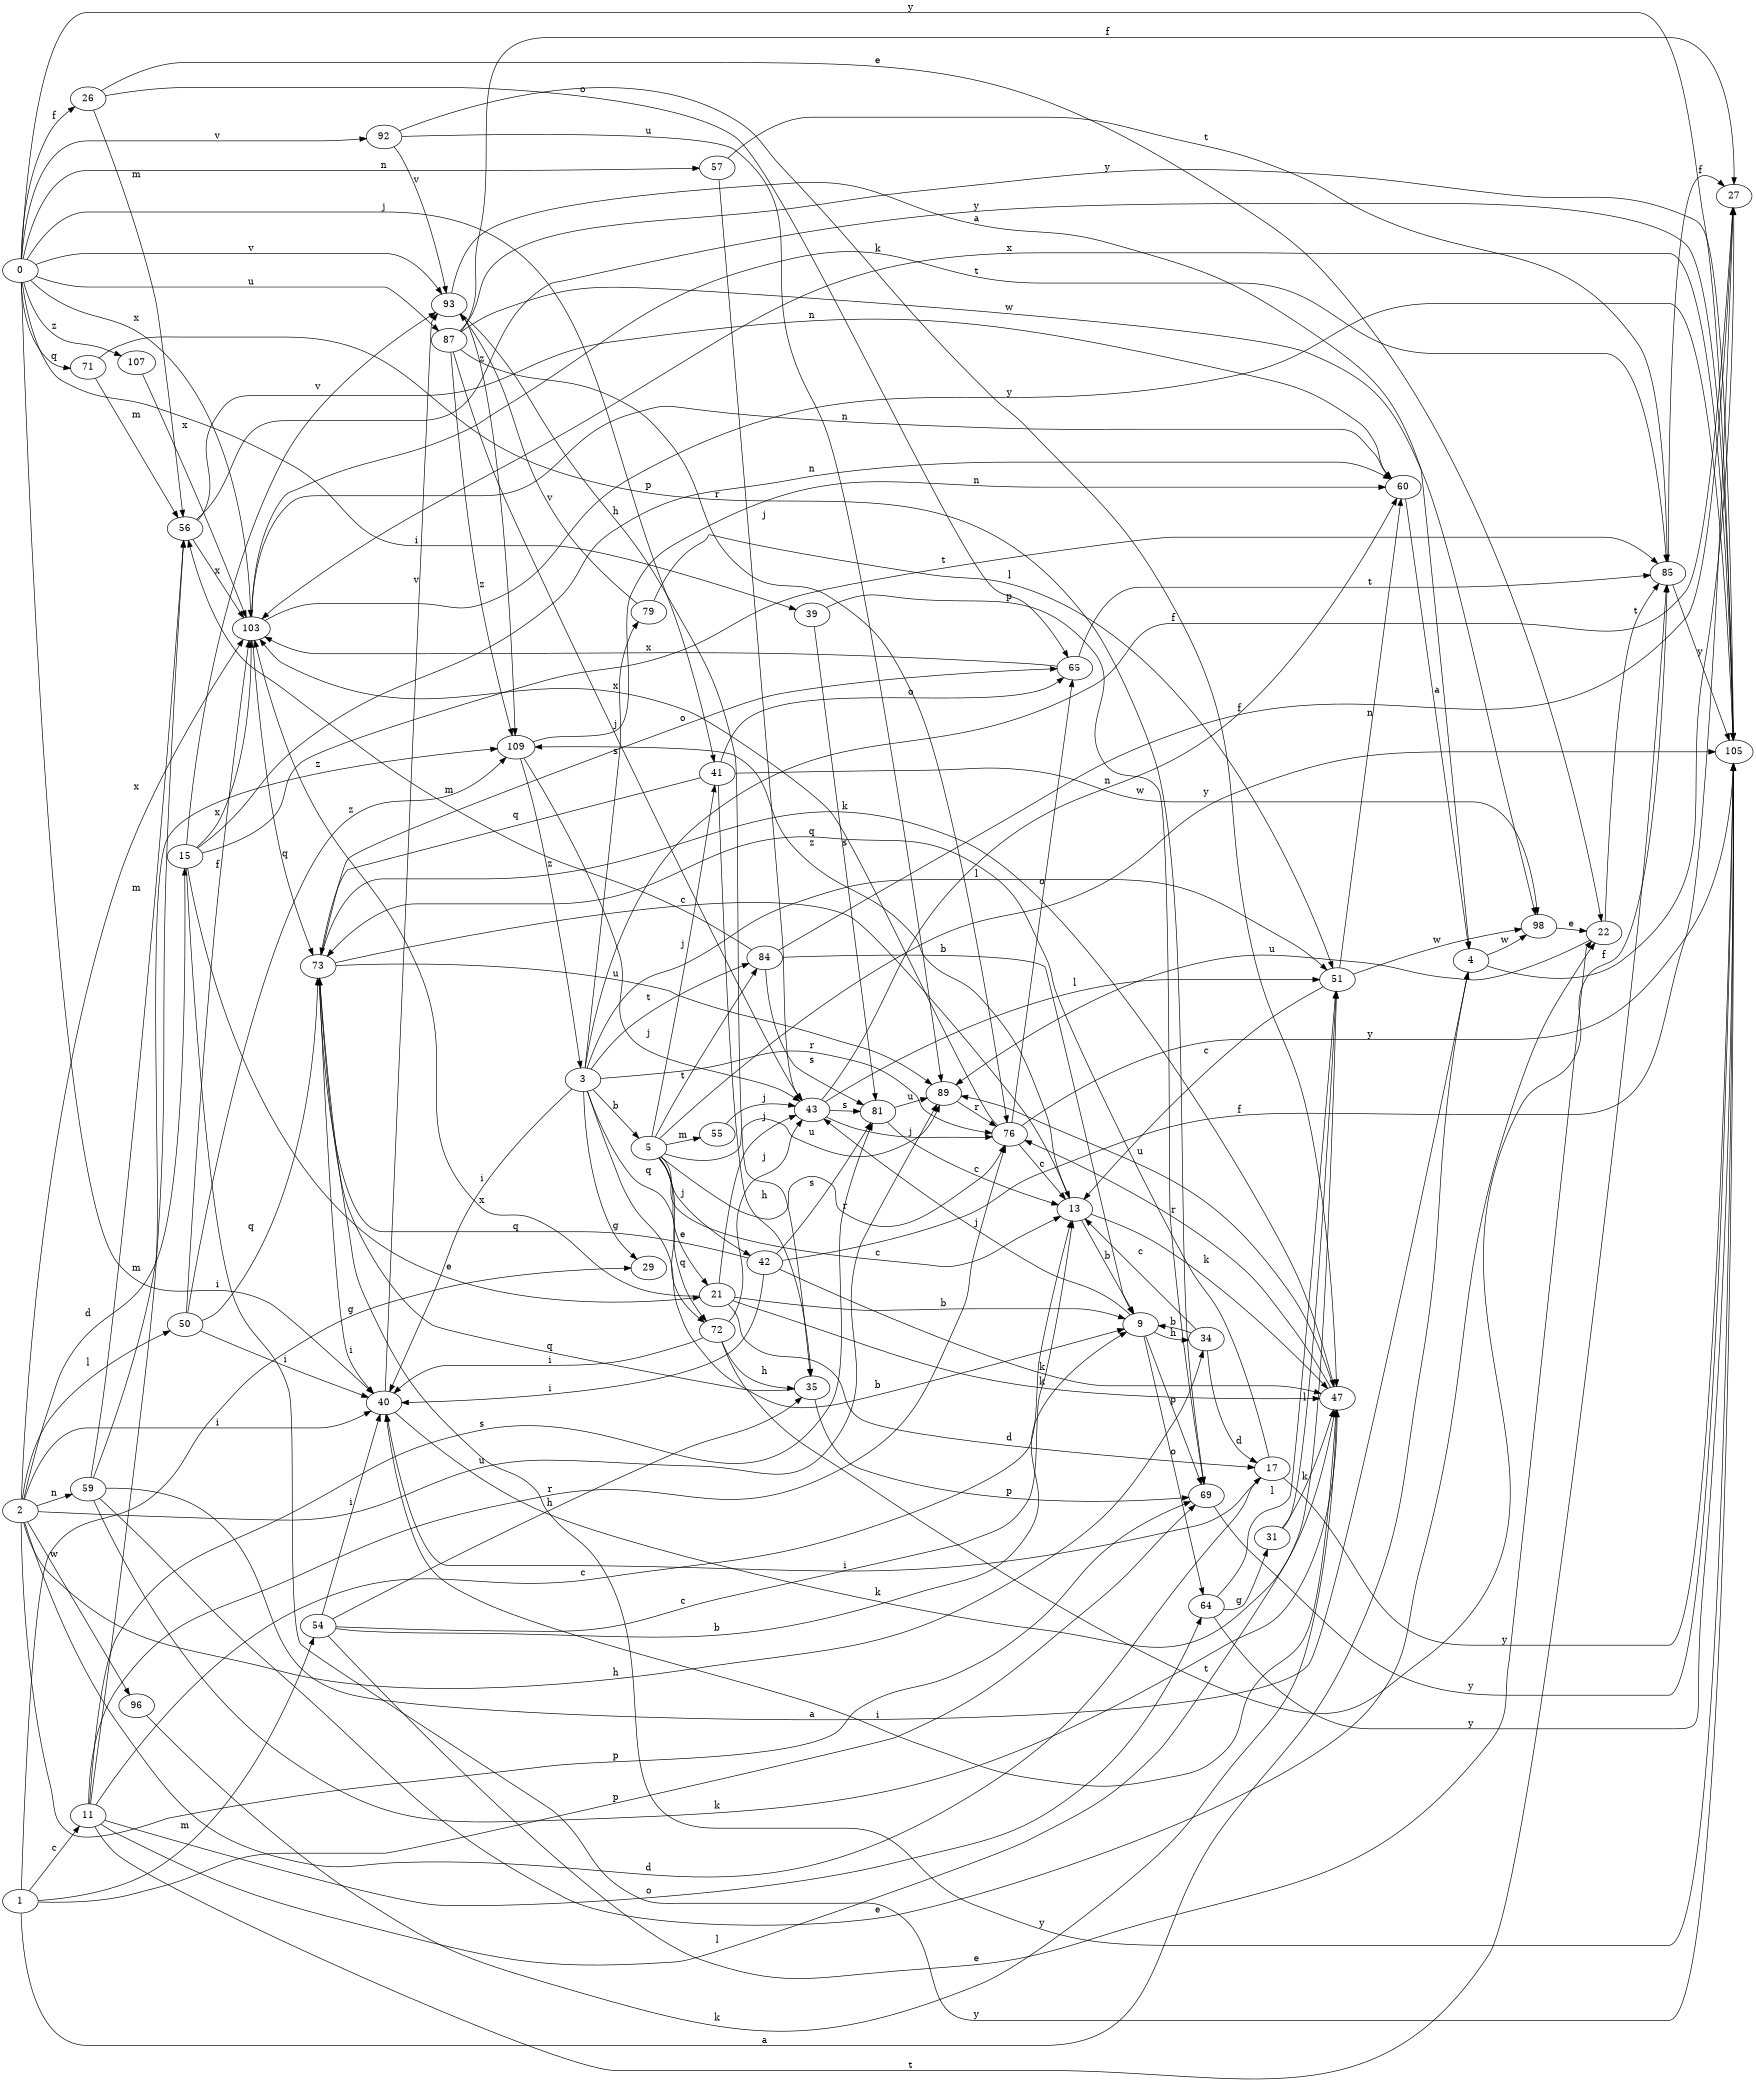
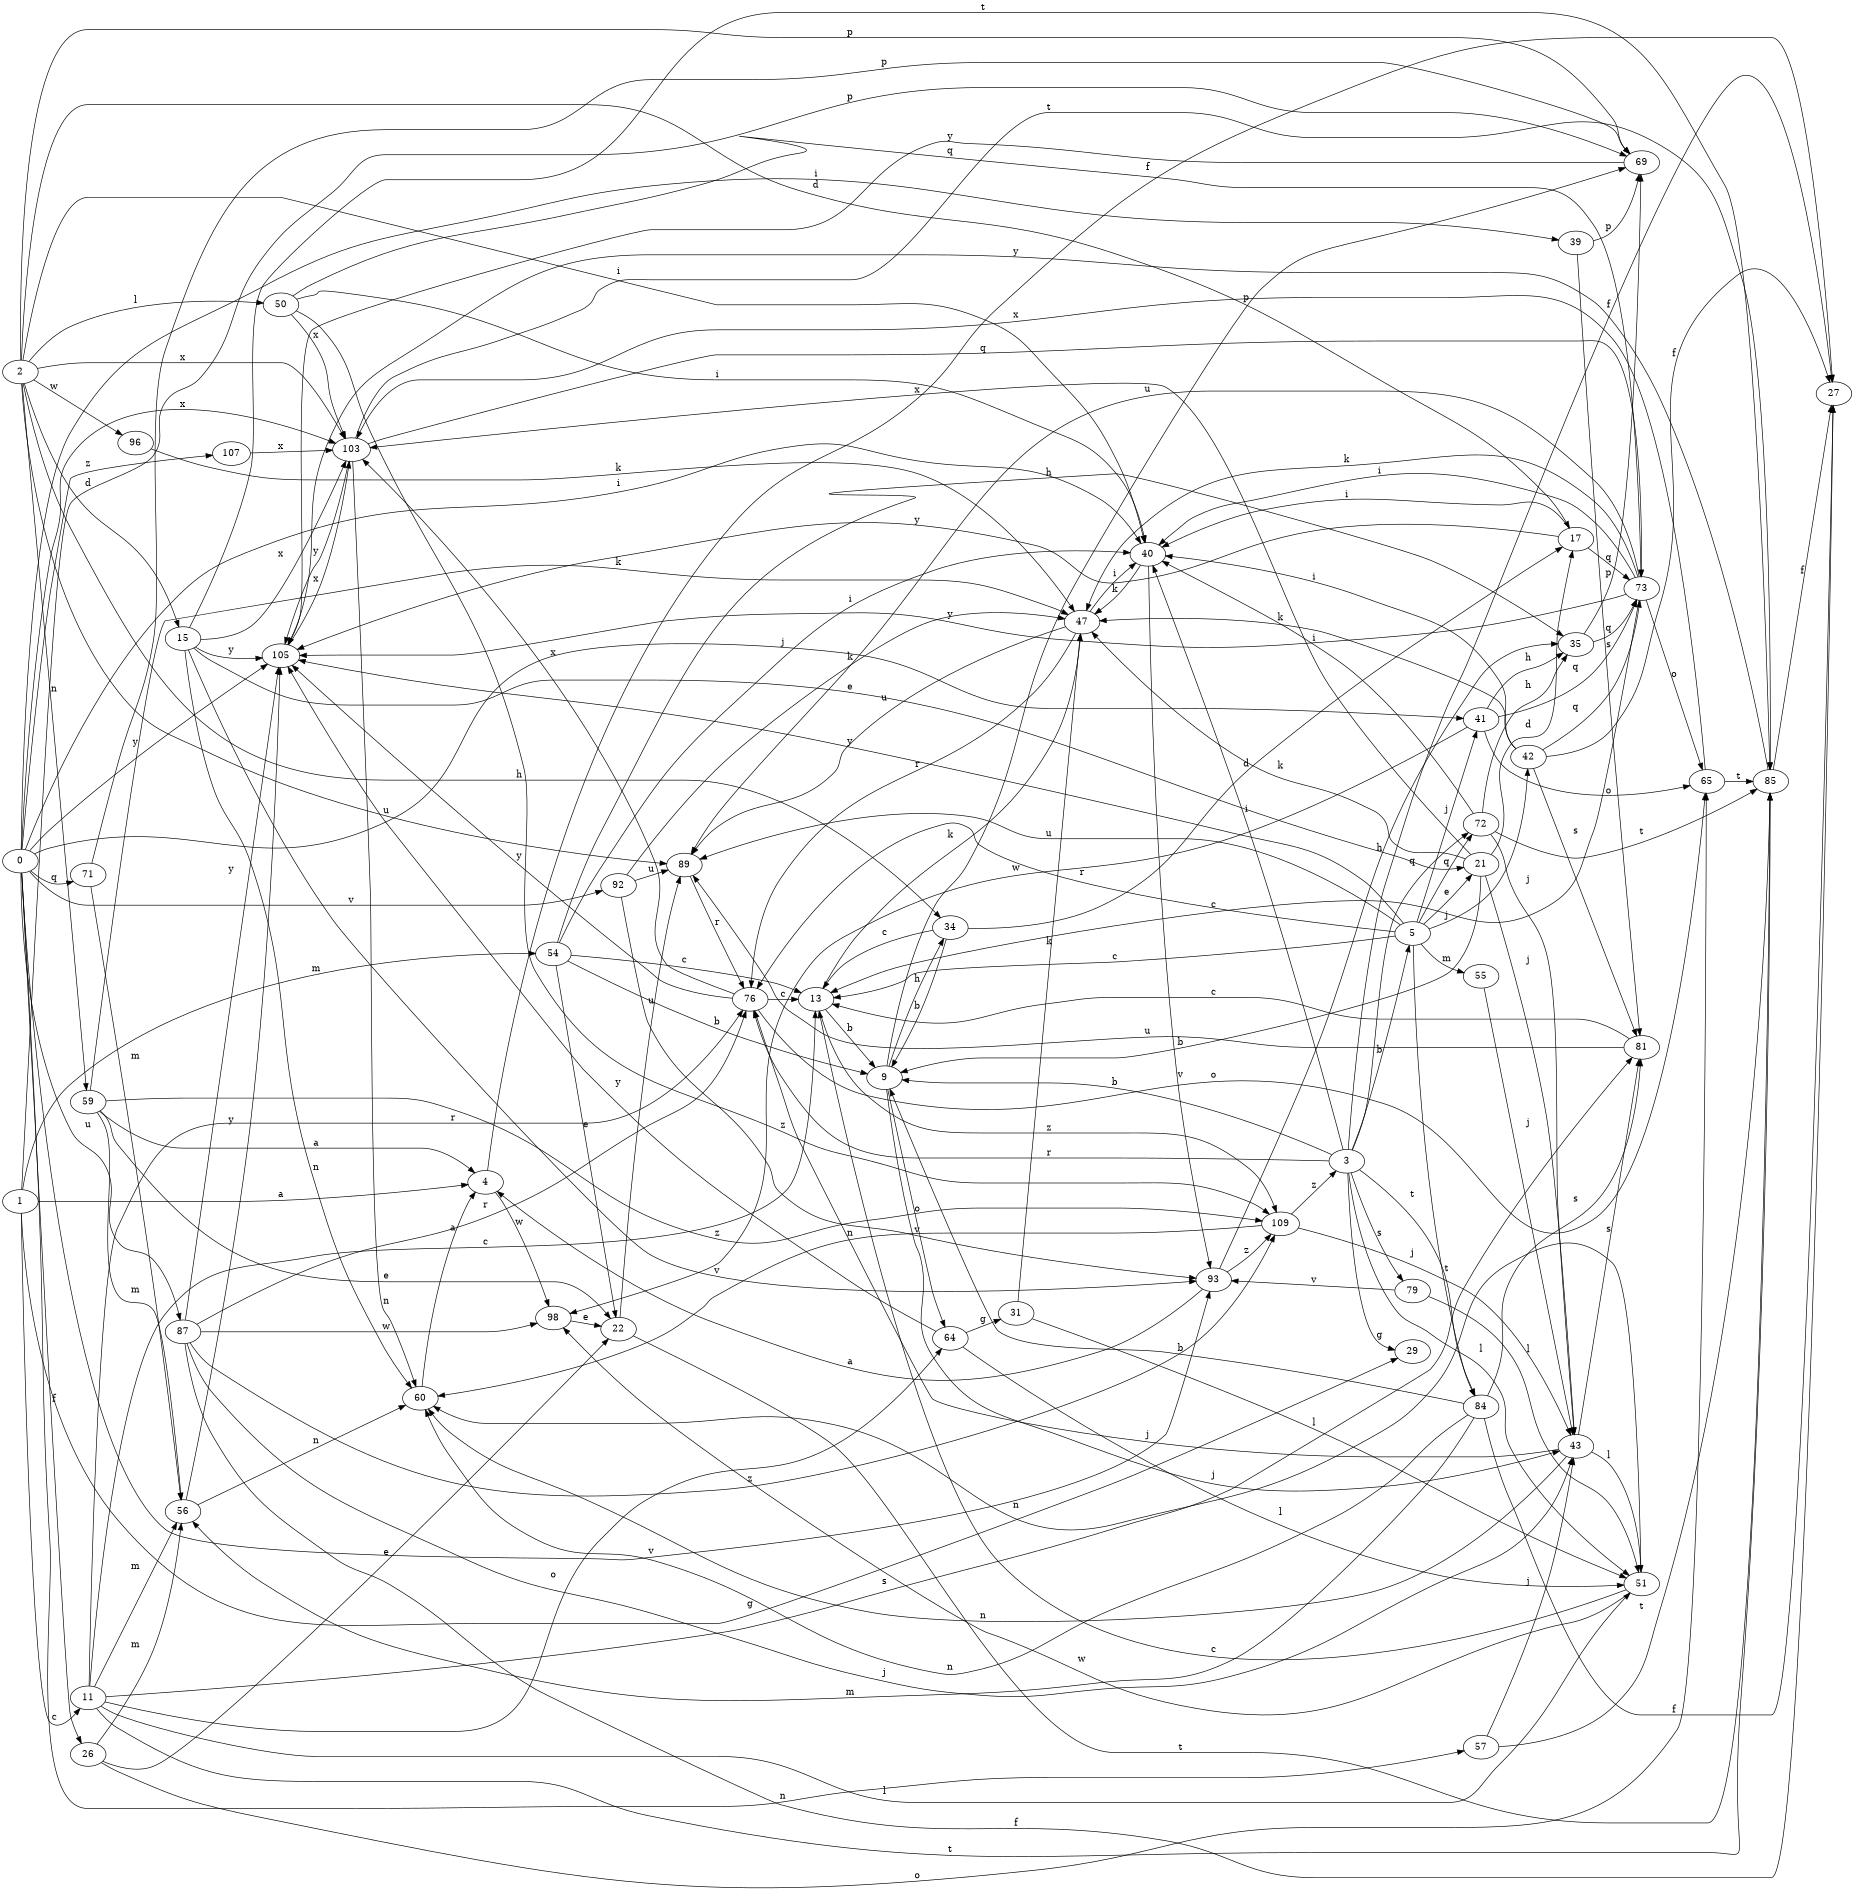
edge "56" -> "103": removed, label "x"
edge "50" -> "103": label "f" -> "x"
edge "84" -> "60": added, label "n"
